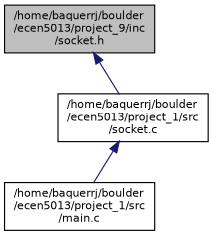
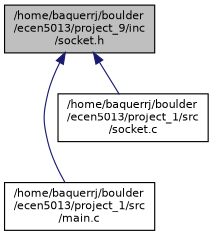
edge "/home/baquerrj/boulder /ecen5013/project_1/src /main.c" -> "/home/baquerrj/boulder /ecen5013/project_1/src /socket.c": now "/home/baquerrj/boulder /ecen5013/project_1/src /main.c" -> "/home/baquerrj/boulder /ecen5013/project_9/inc /socket.h"
